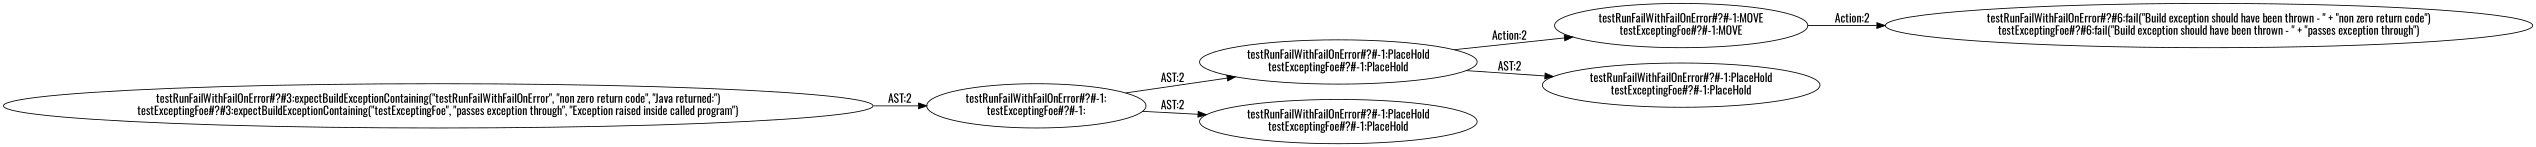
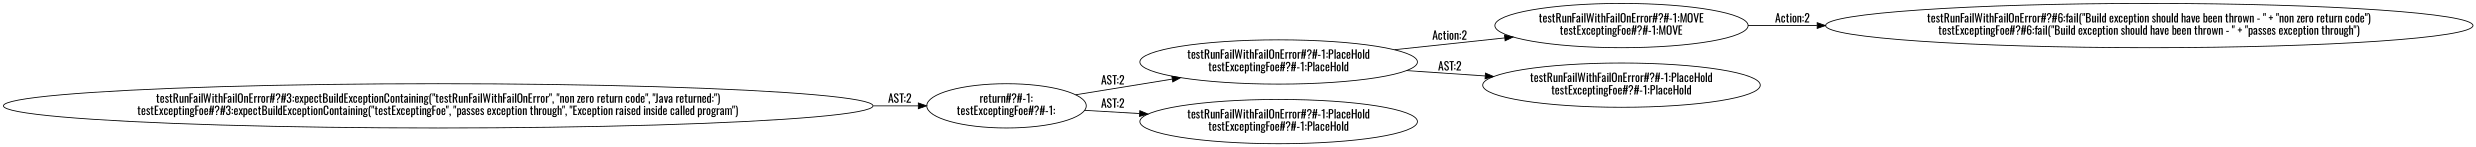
node "testRunFailWithFailOnError#?#-1: testExceptingFoe#?#-1:": label "testRunFailWithFailOnError#?#-1: testExceptingFoe#?#-1:" -> "return#?#-1: testExceptingFoe#?#-1:"
